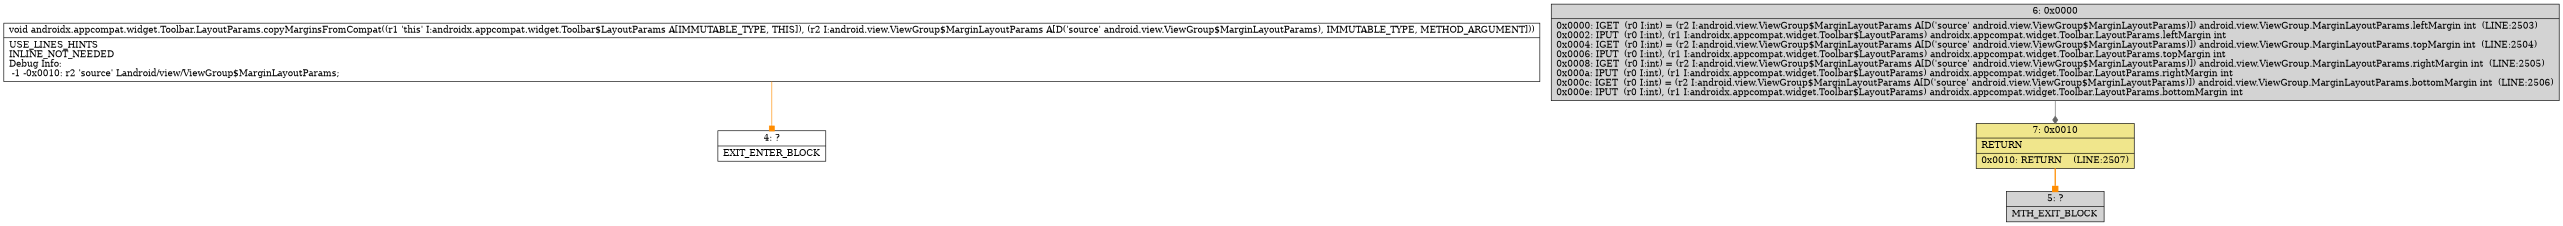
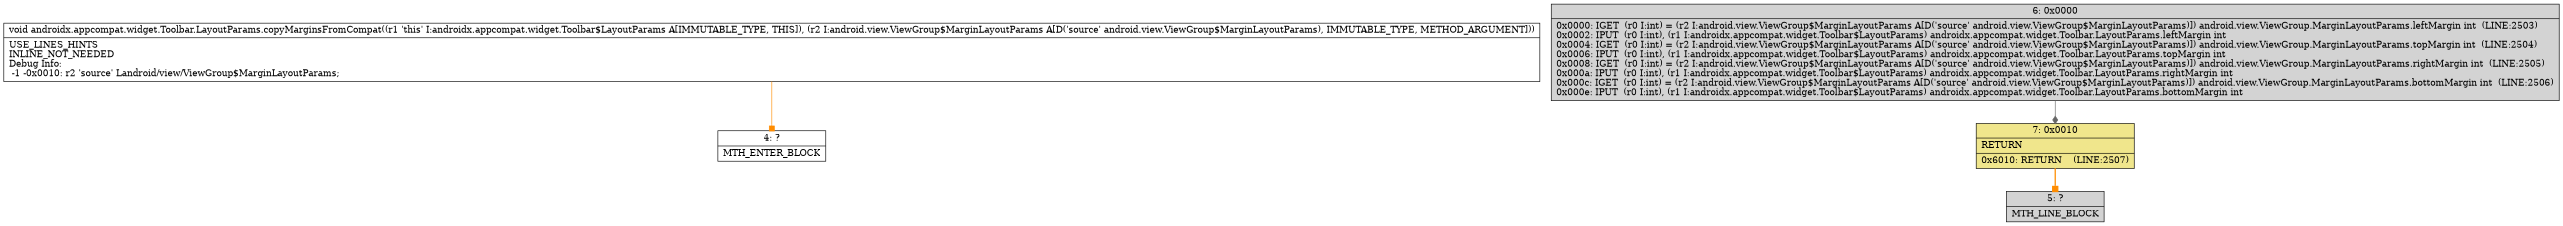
node "4: ?": text "EXIT_ENTER_BLOCK" -> "MTH_ENTER_BLOCK"
node "7: 0x0010": text "0x0010: RETURN    (LINE:2507)" -> "0x6010: RETURN    (LINE:2507)"
node "5: ?": text "MTH_EXIT_BLOCK" -> "MTH_LINE_BLOCK"
